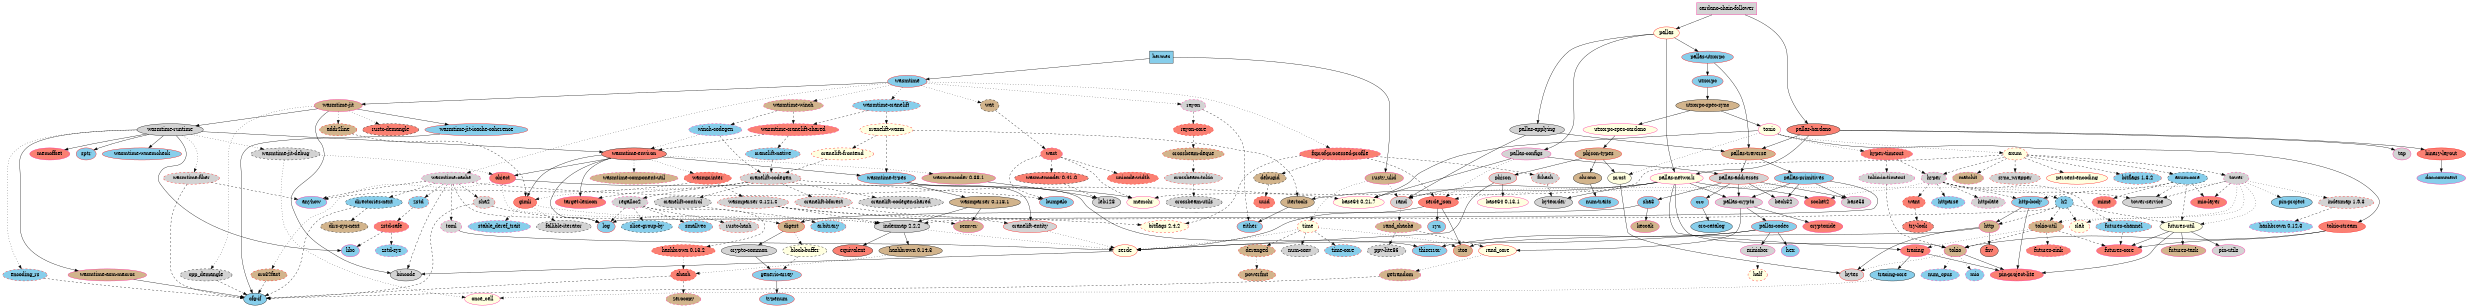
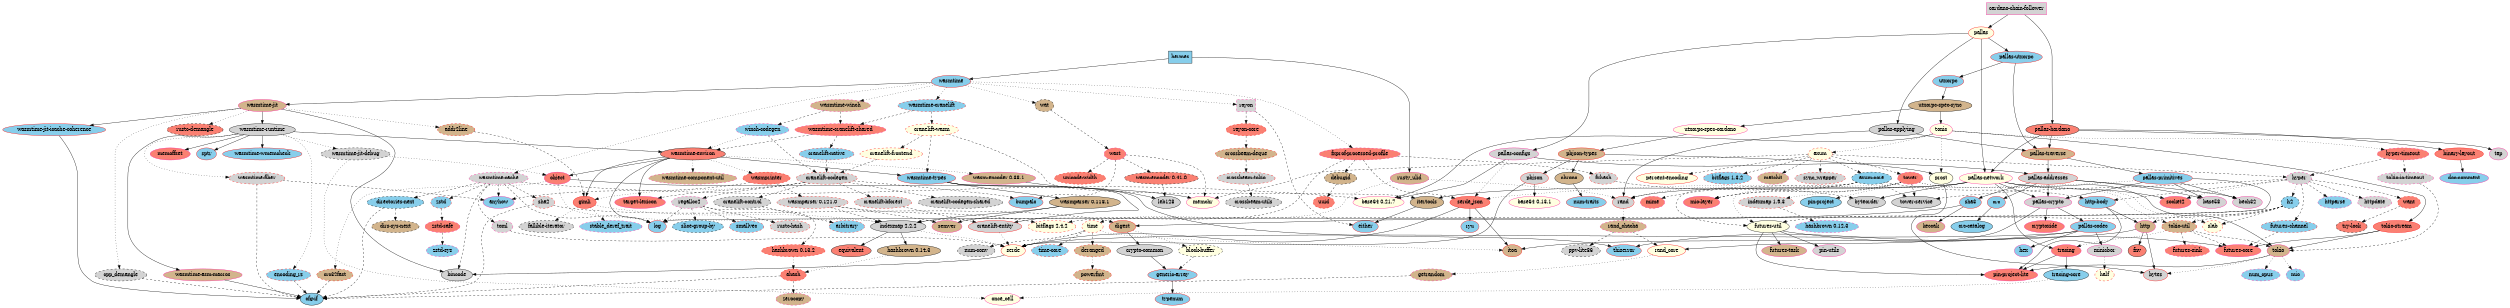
node "rayon": shape ellipse -> box
node "tower": fillcolor lightgrey -> salmon
edge "toml" -> "serde": style solid -> dashed
node "libc": removed
